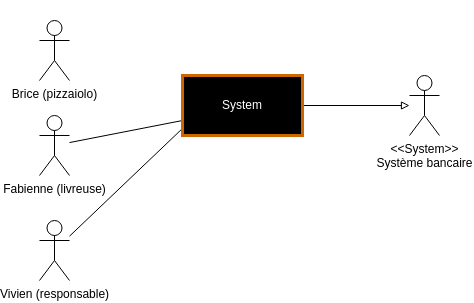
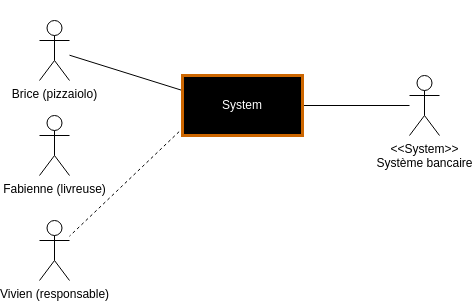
edge "Brice (pizzaiolo)" -- "System": added
edge "System" -> "<<System>> Système bancaire": arrowhead block -> none
edge "System" -- "Fabienne (livreuse)": removed
edge "System" -- "Vivien (responsable)": style solid -> dashed
